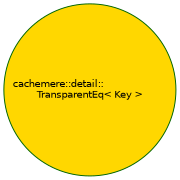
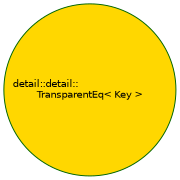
node "cachemere::detail:: TransparentEq< Key >": label "cachemere::detail:: TransparentEq< Key >" -> "detail::detail:: TransparentEq< Key >"
